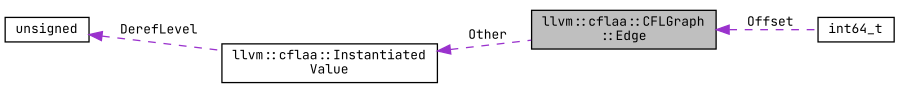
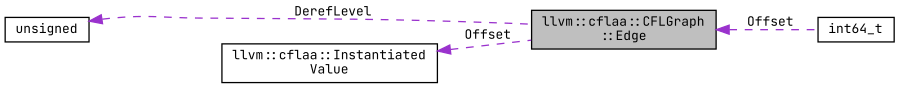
edge "llvm::cflaa::CFLGraph ::Edge" -> "llvm::cflaa::Instantiated Value": label " Other" -> " Offset"
edge "llvm::cflaa::Instantiated Value" -> "unsigned": now "llvm::cflaa::CFLGraph ::Edge" -> "unsigned"
